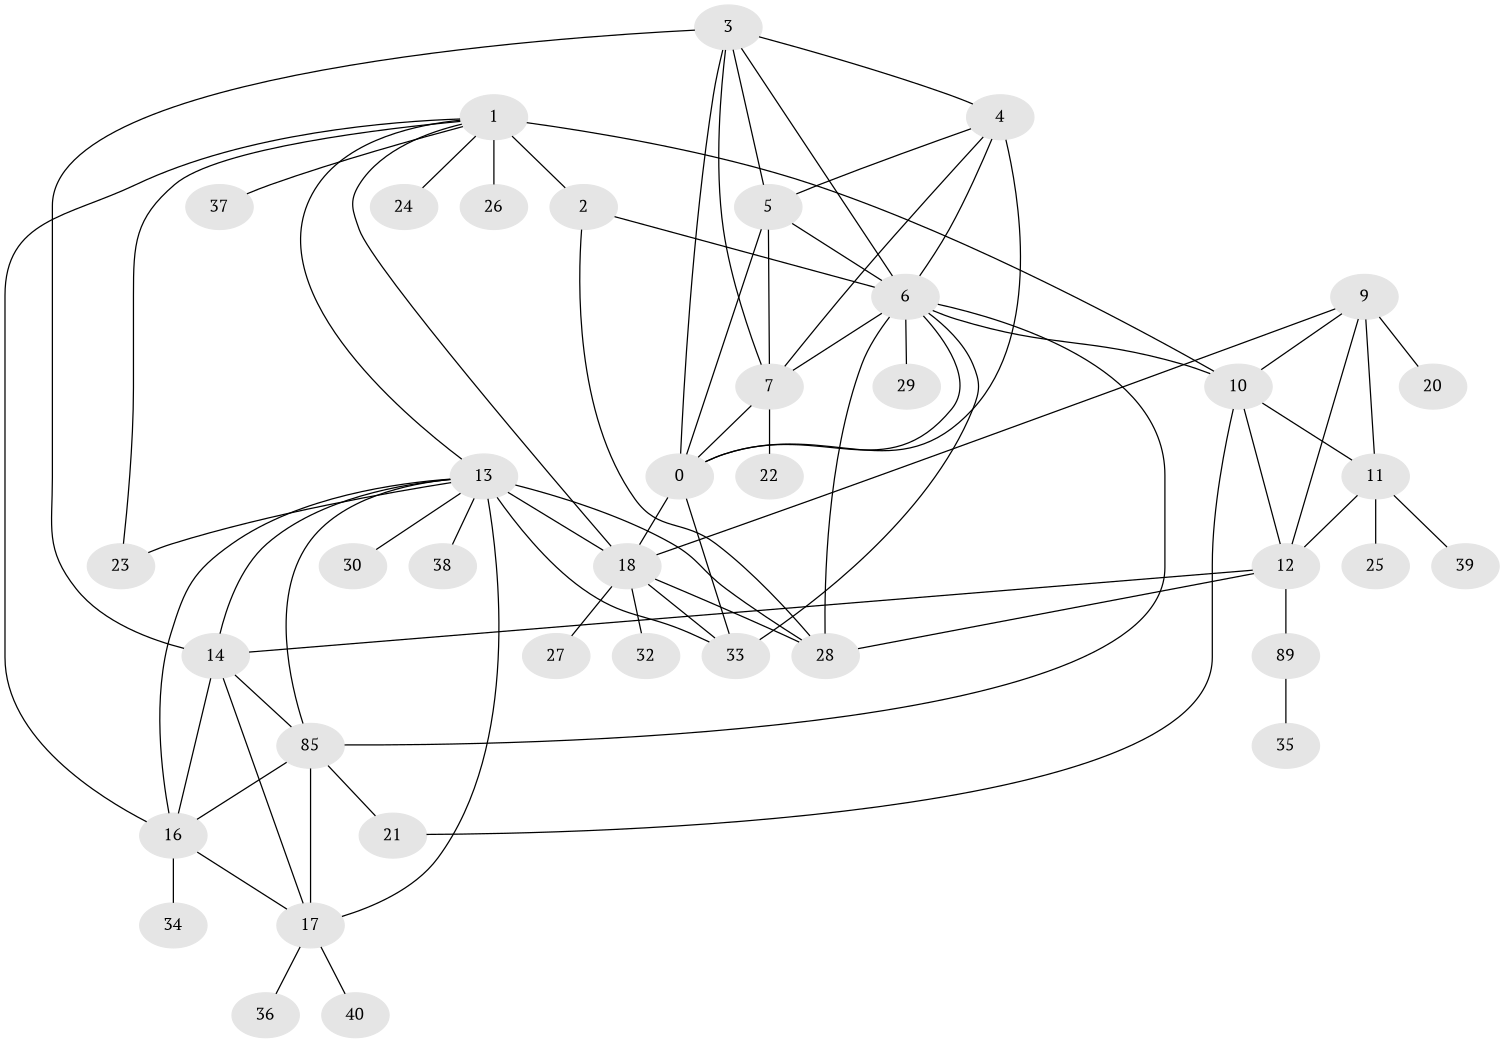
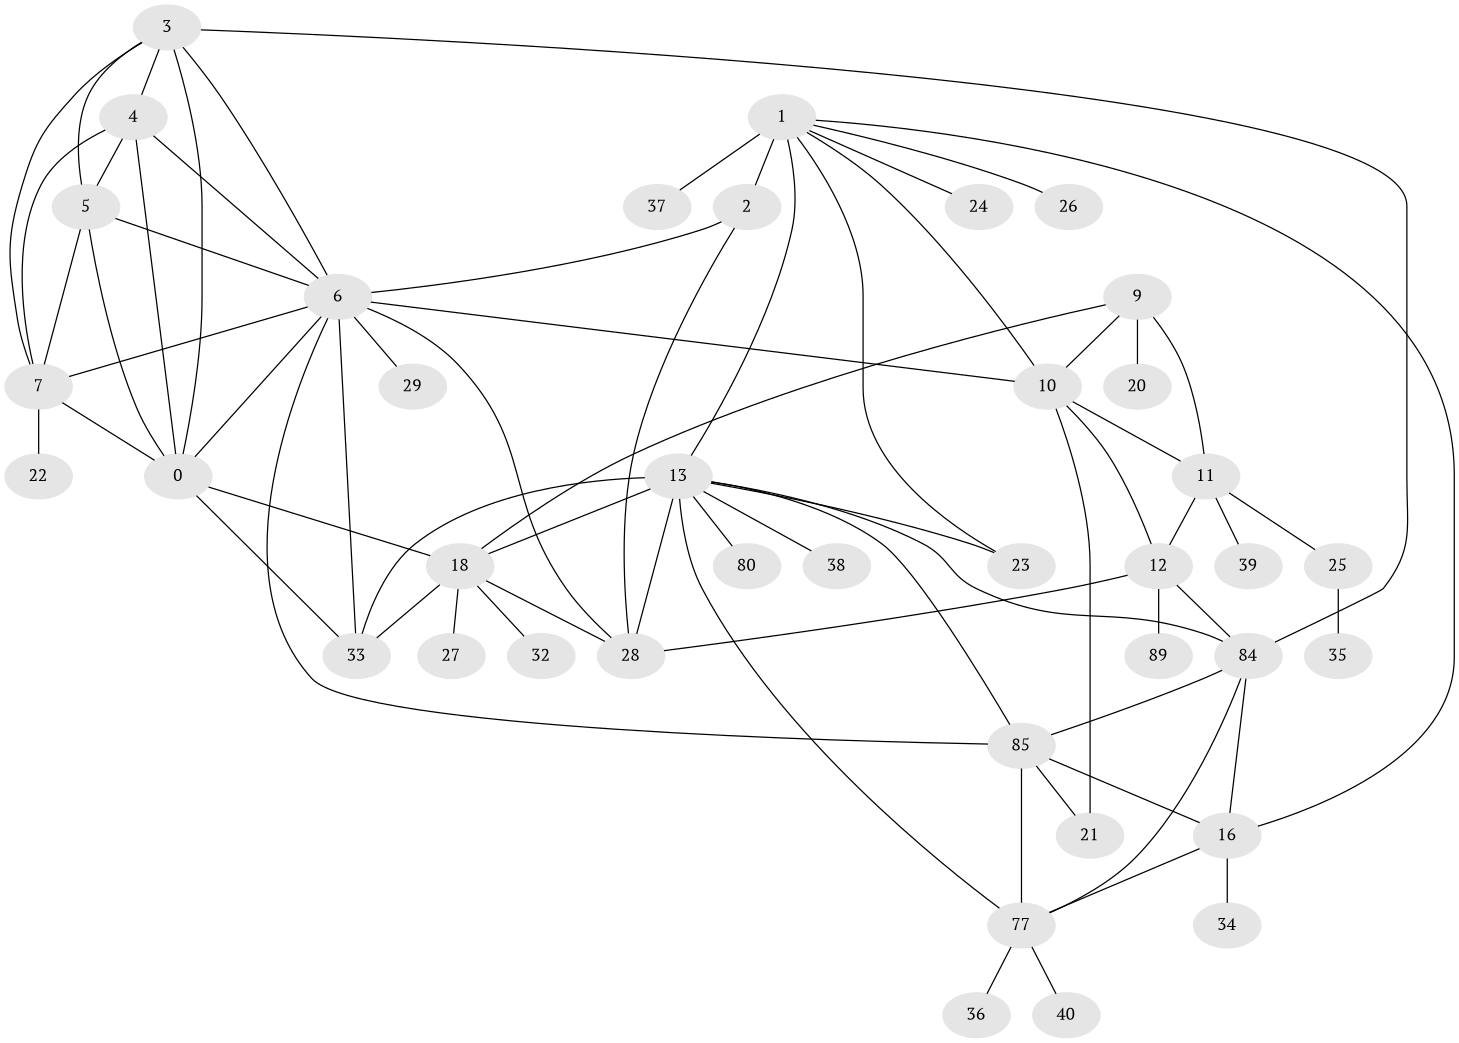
edge "1" -- "18": removed
edge "9" -- "12": removed
edge "13" -- "16": removed
node "30": label "30" -> "80"
node "14": label "14" -> "84"
edge "89" -- "35": now "25" -- "35"
node "17": label "17" -> "77"
